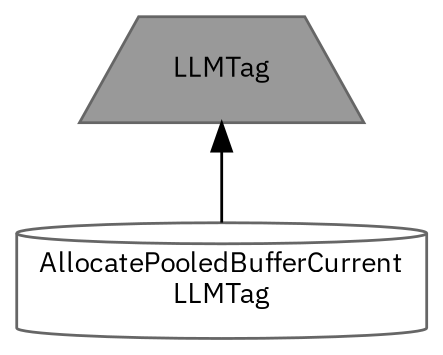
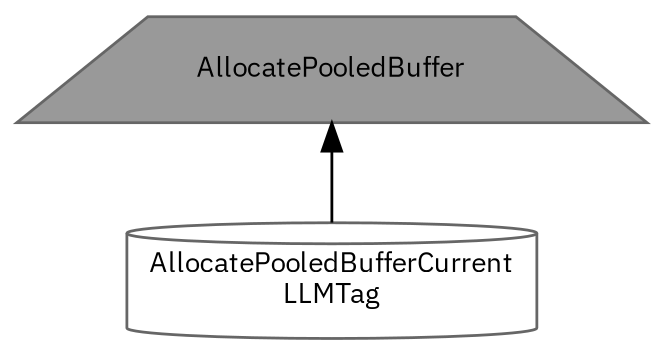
node "LLMTag": label "LLMTag" -> "AllocatePooledBuffer"
